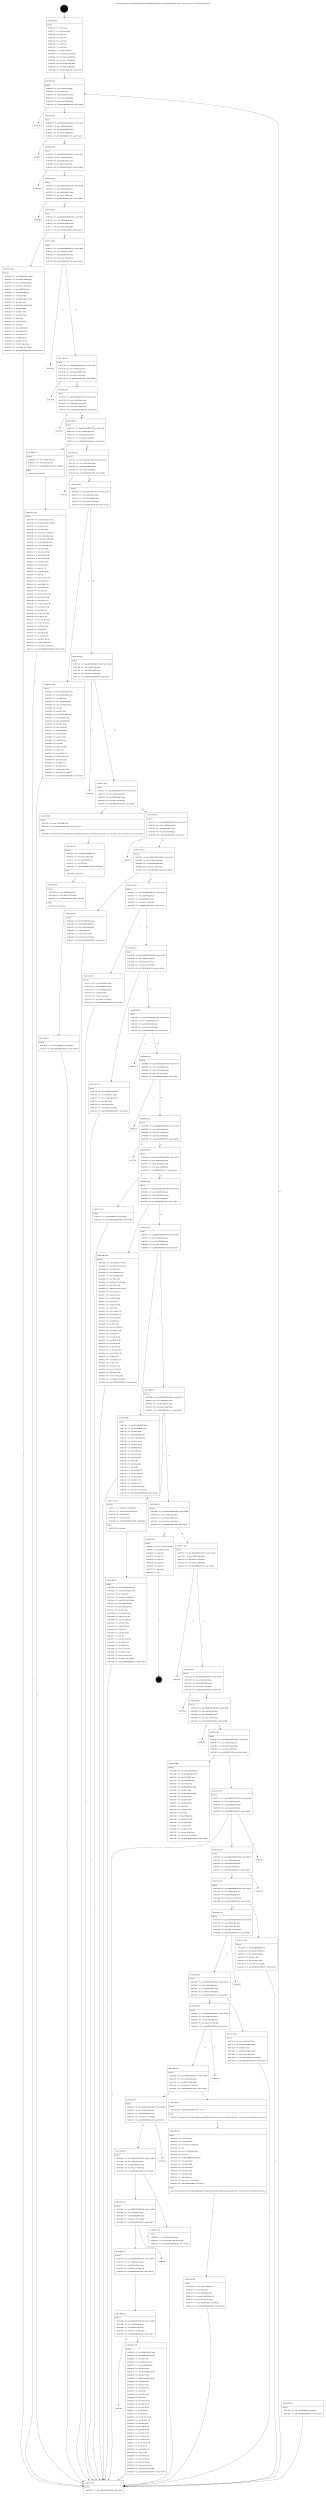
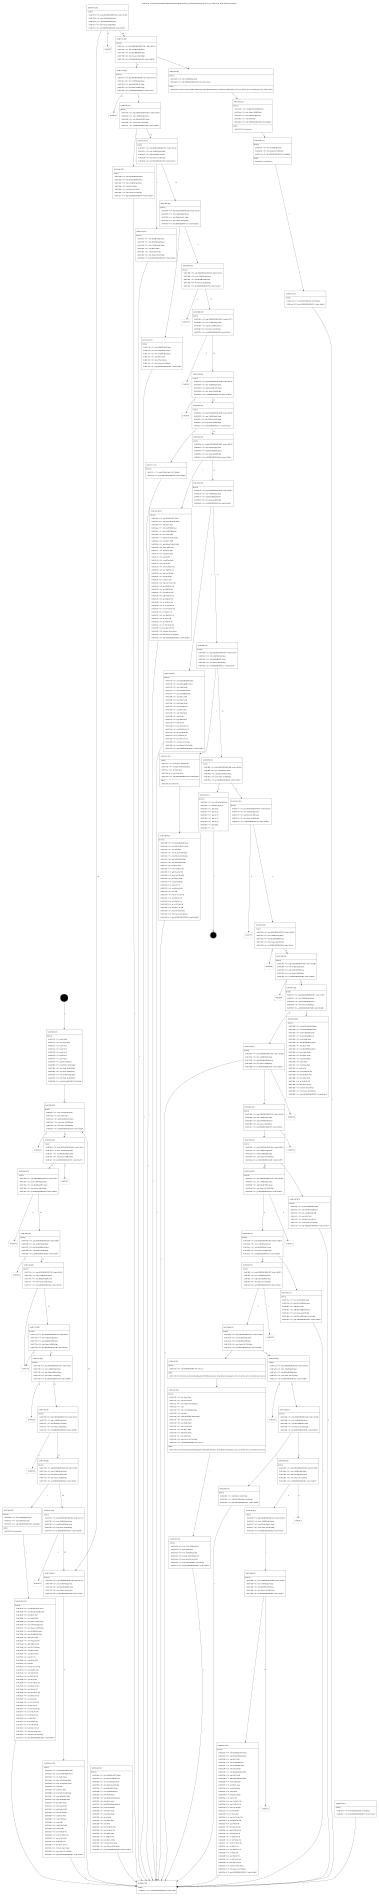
edge "0x401704 [25]" -> "0x4022ee [94]": now "0x401704 [25]" -> "0x401c38"
edge "0x40179a [25]" -> "0x4017b3 [25]": reversed
